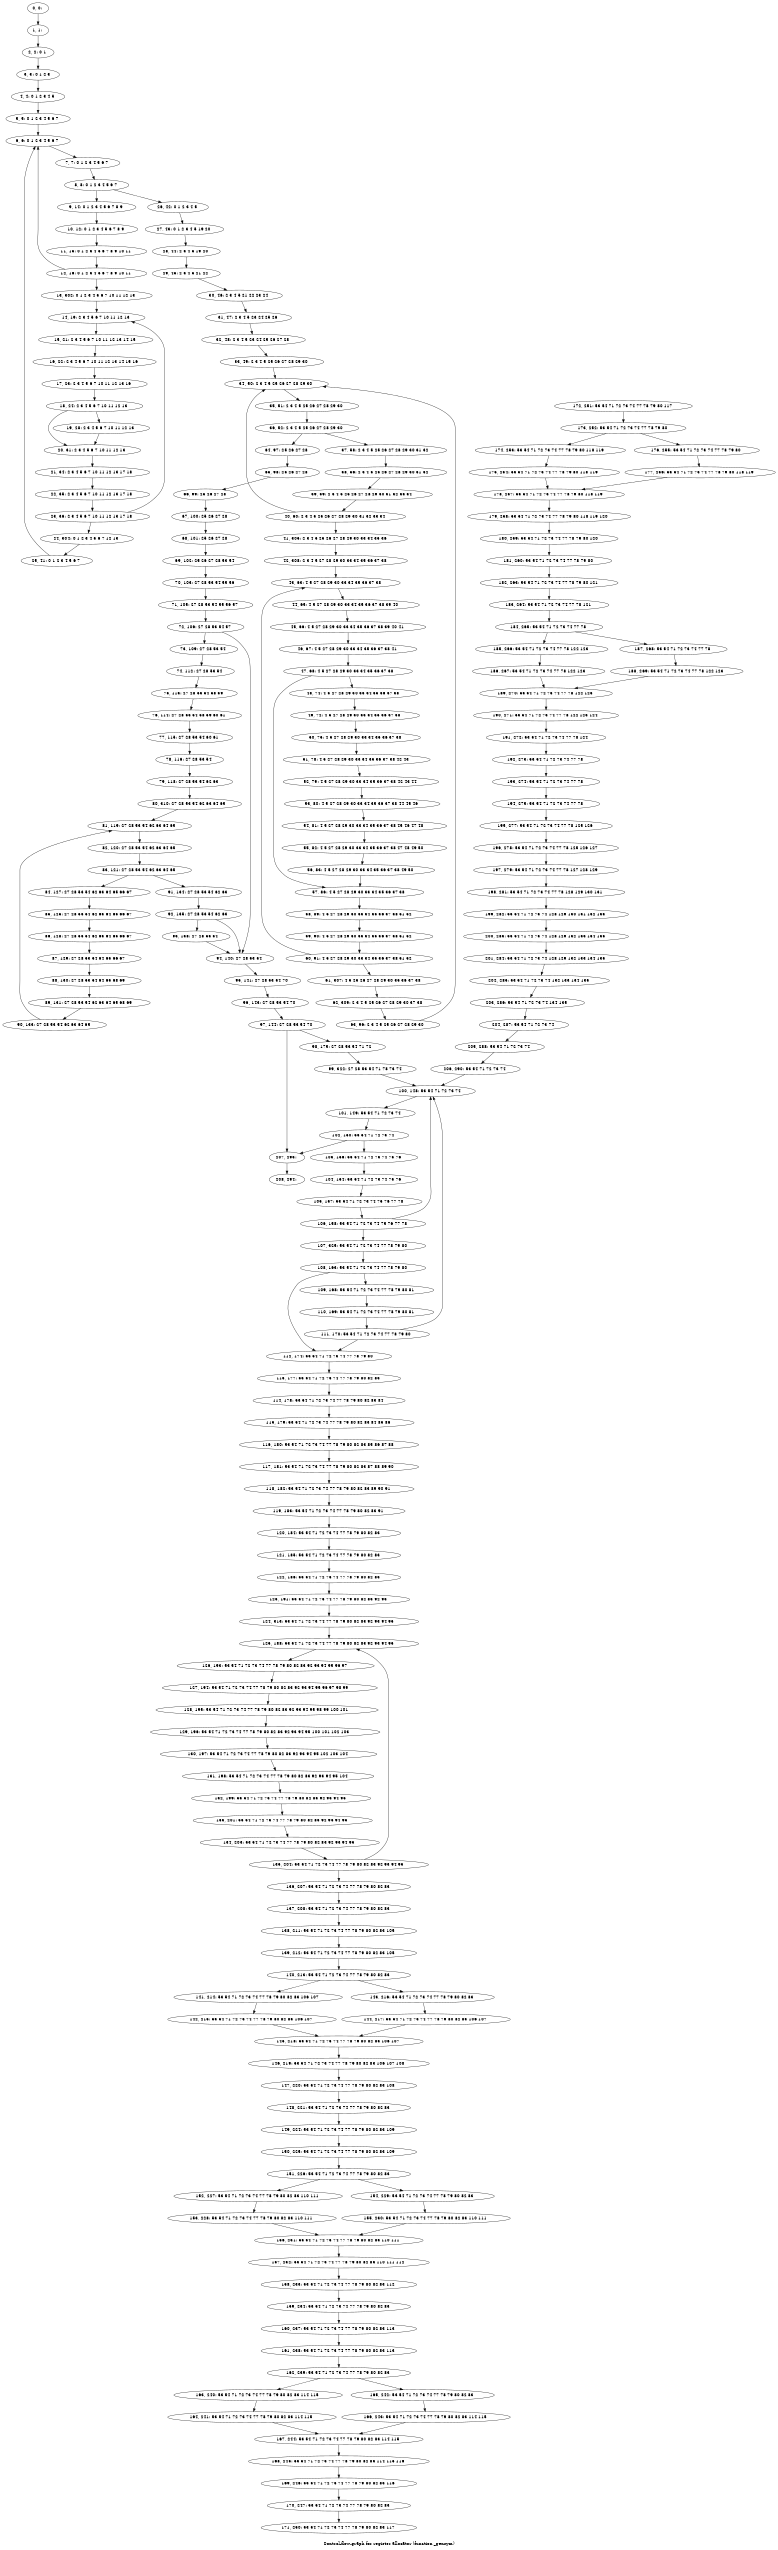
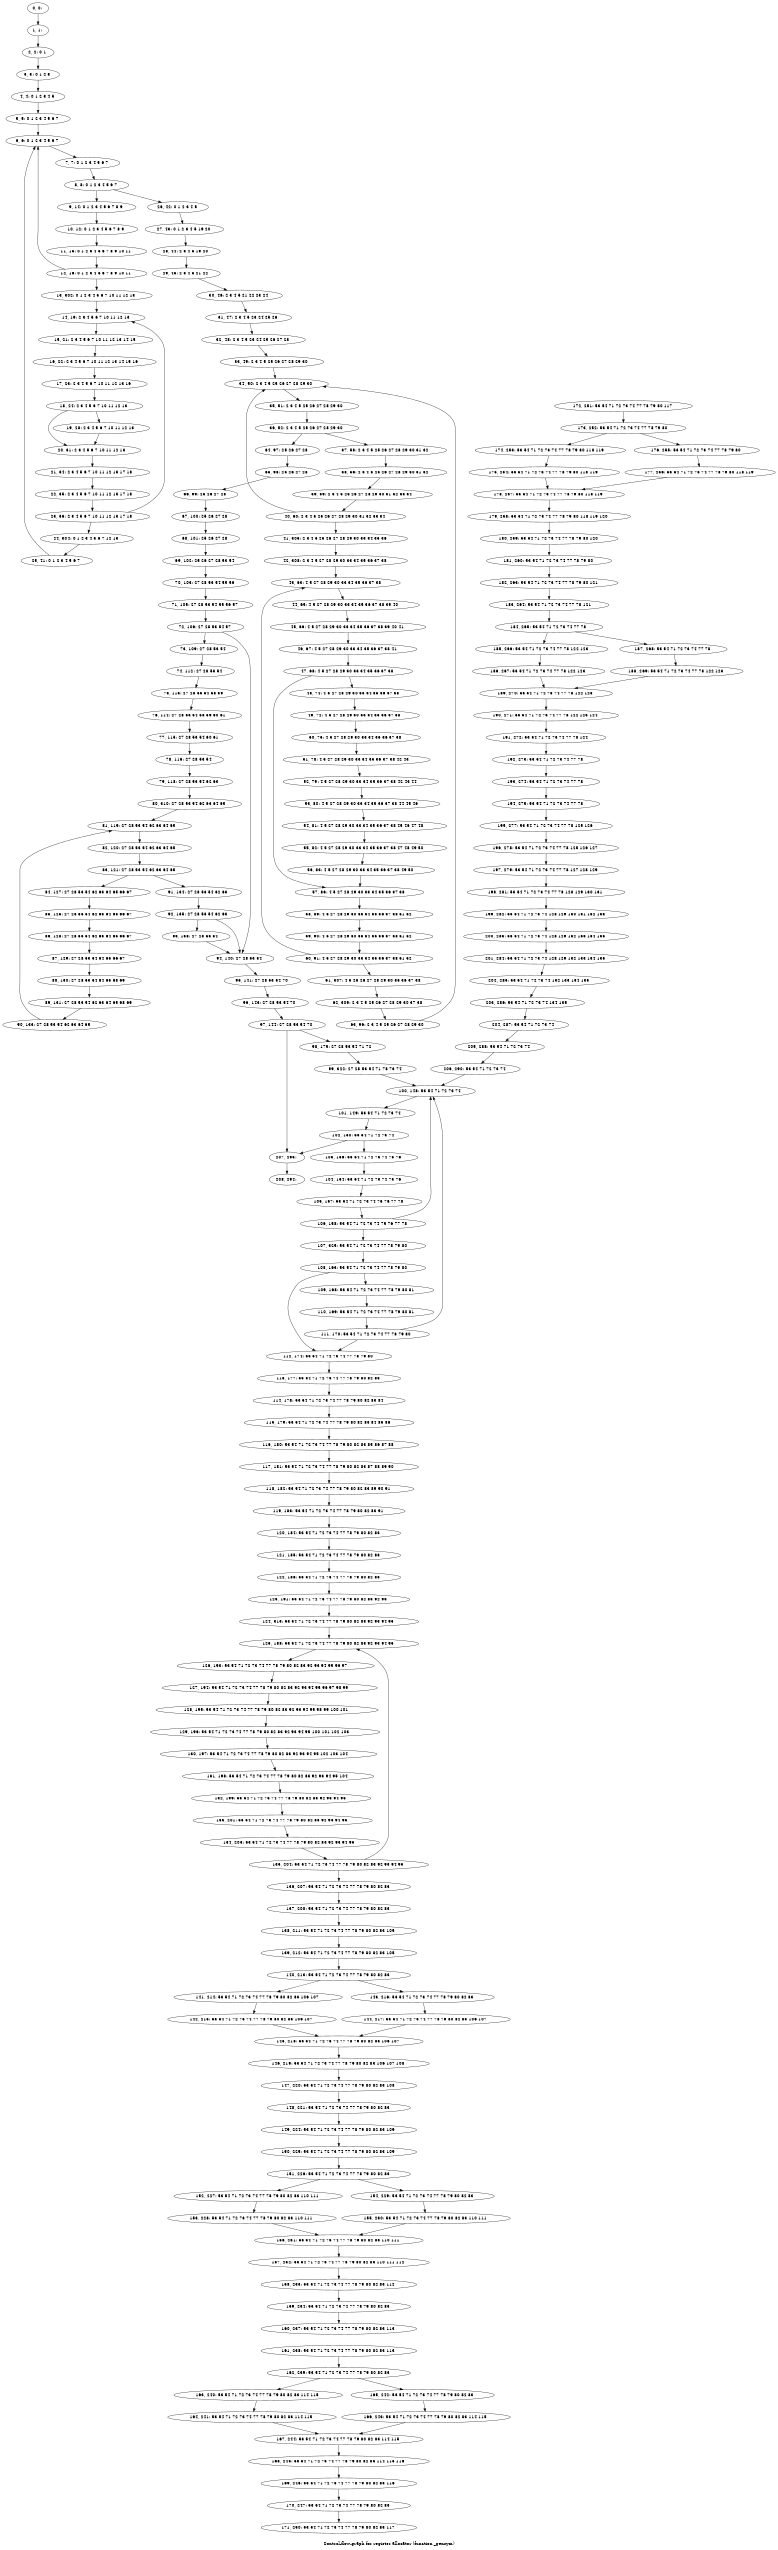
edge "160, 237: 53 54 71 72 73 74 77 78 79 80 82 83 113" -> "161, 238: 53 54 71 72 73 74 77 78 79 80 82 83 113": removed
